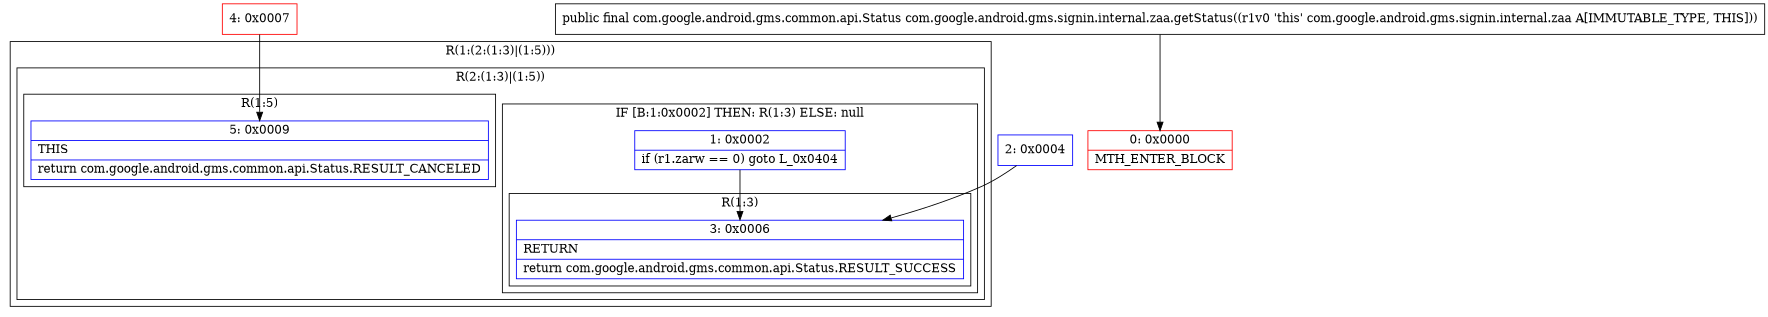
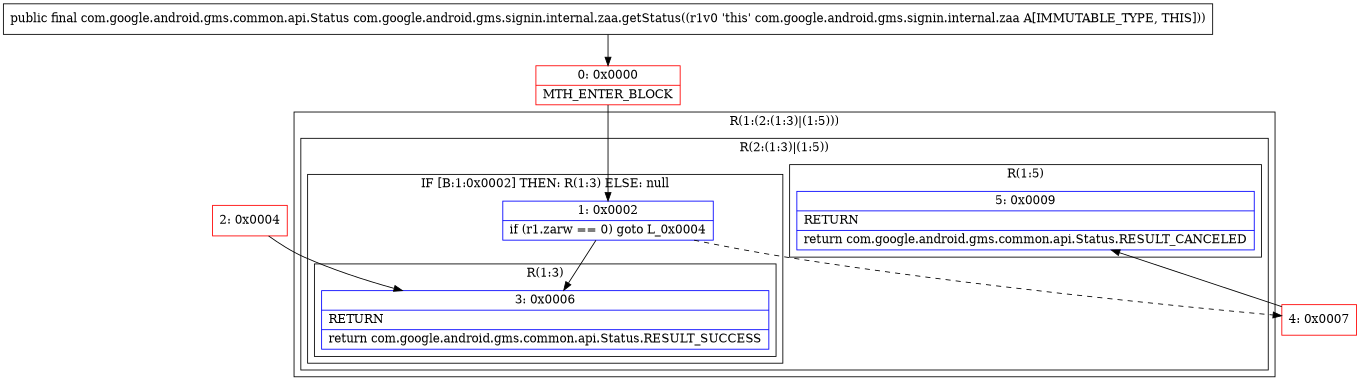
edge "0: 0x0000" -> "1: 0x0002": added
node "5: 0x0009": text "THIS" -> "RETURN"
node "2: 0x0004": color blue -> red
node "1: 0x0002": text "if (r1.zarw == 0) goto L_0x0404" -> "if (r1.zarw == 0) goto L_0x0004"
edge "1: 0x0002" -> "4: 0x0007": added
